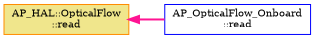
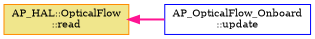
node "AP_OpticalFlow_Onboard ::read": label "AP_OpticalFlow_Onboard ::read" -> "AP_OpticalFlow_Onboard ::update"
